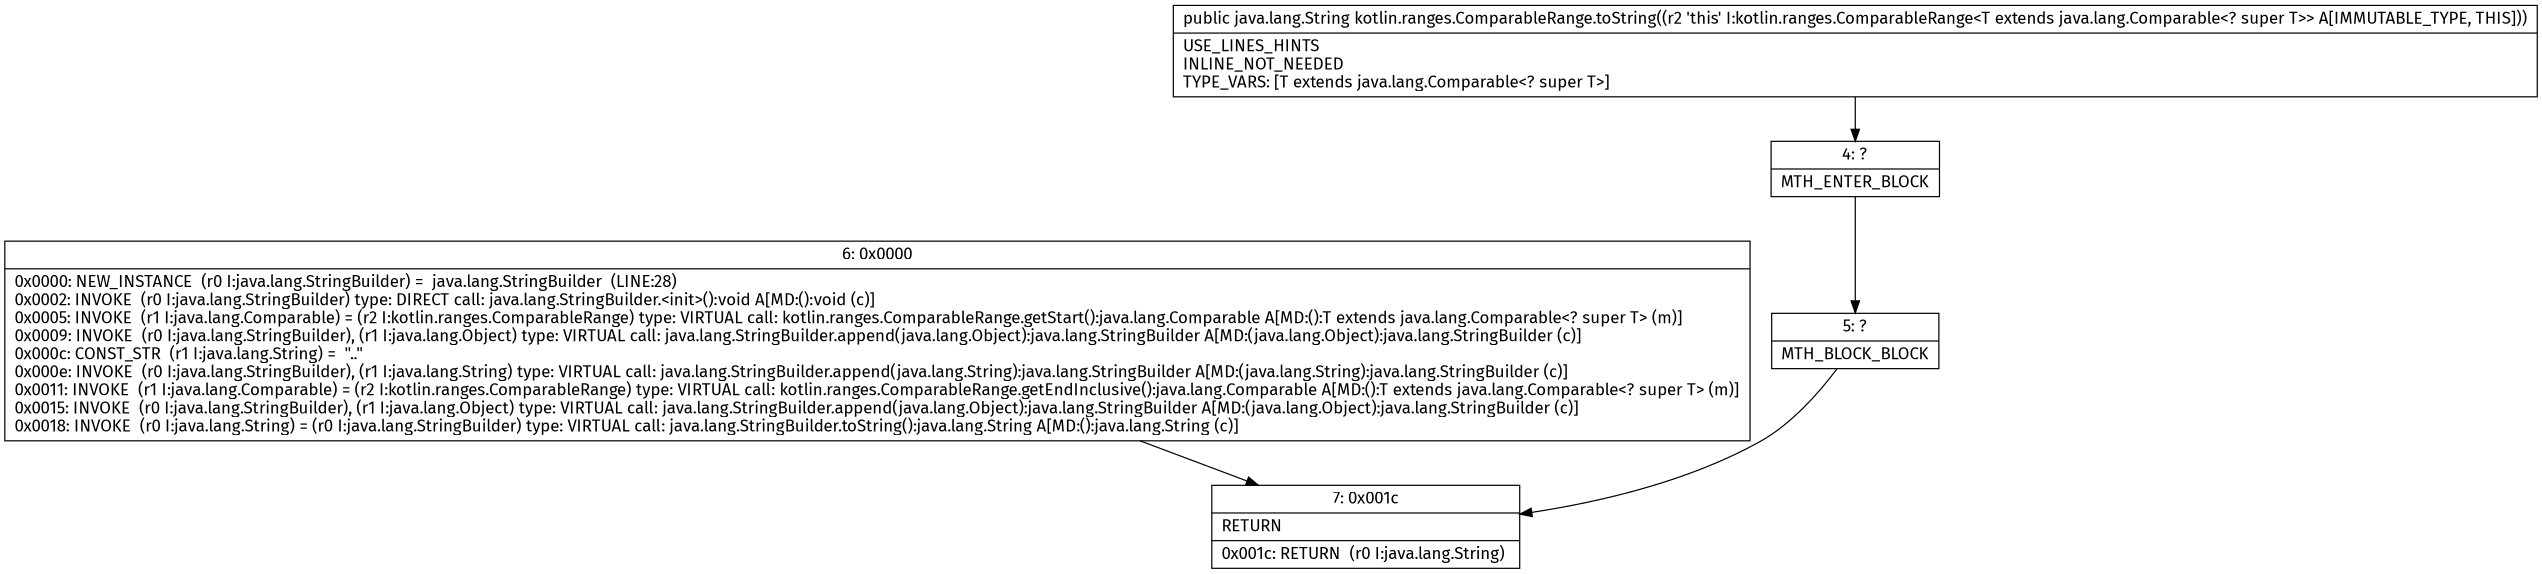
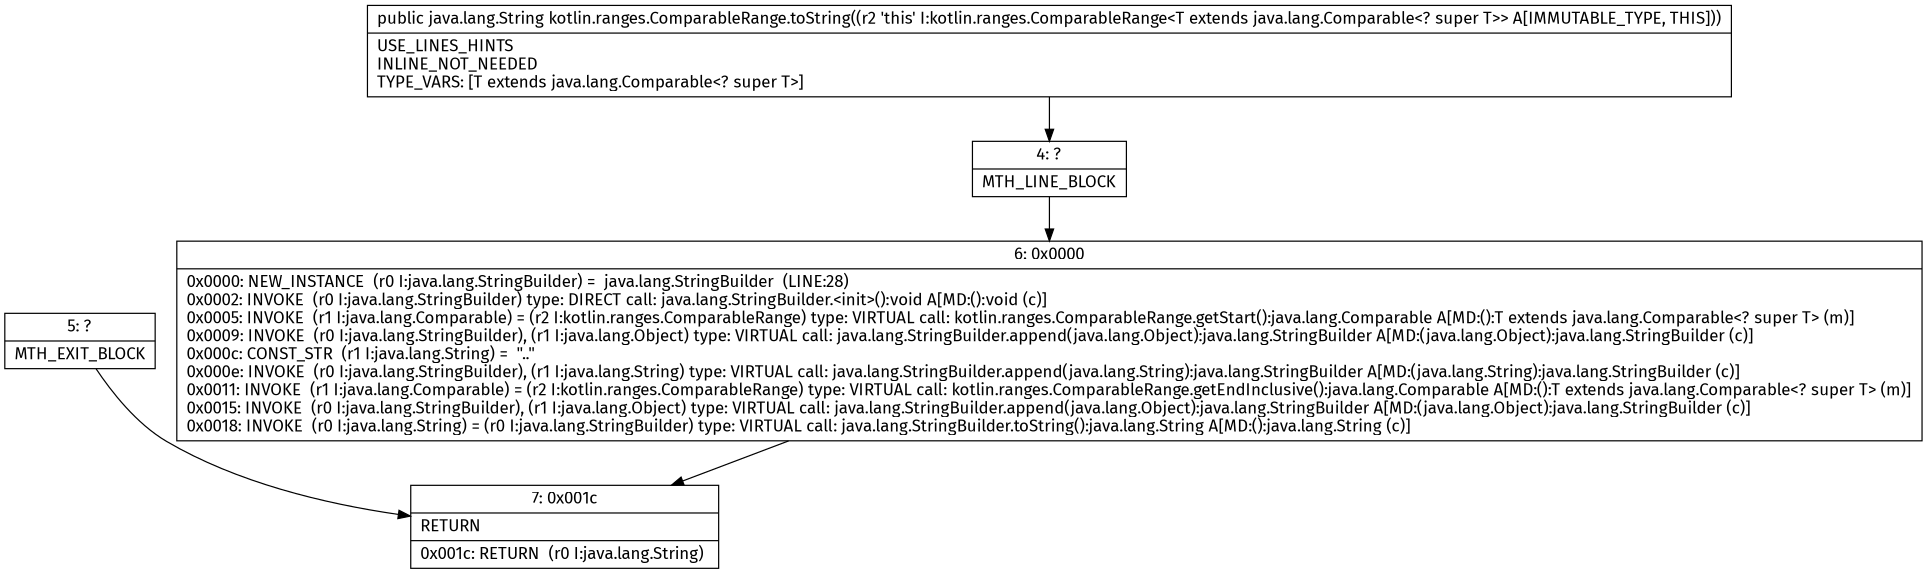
node "4: ?": text "MTH_ENTER_BLOCK" -> "MTH_LINE_BLOCK"
edge "4: ?" -> "5: ?": now "4: ?" -> "6: 0x0000"
node "5: ?": text "MTH_BLOCK_BLOCK" -> "MTH_EXIT_BLOCK"
